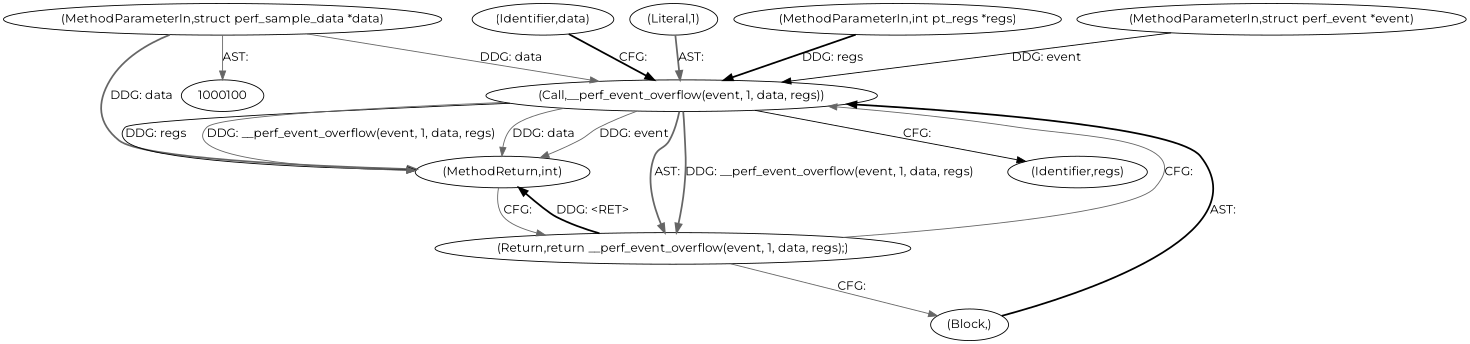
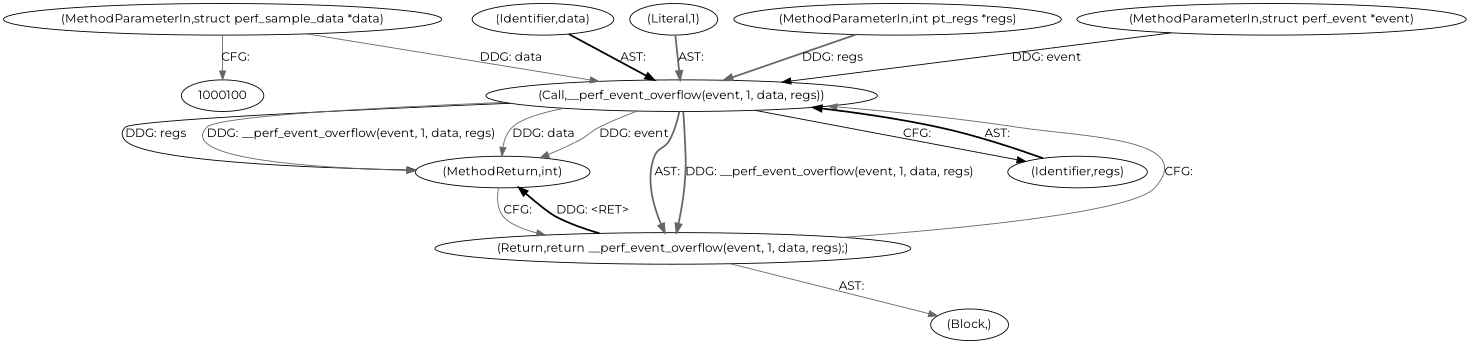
edge "(MethodParameterIn,int pt_regs *regs)" -> "(Call,__perf_event_overflow(event, 1, data, regs))": color black -> gray40
edge "(MethodParameterIn,struct perf_sample_data *data)" -> "1000100": label "AST: " -> "CFG: "
edge "(Identifier,data)" -> "(Call,__perf_event_overflow(event, 1, data, regs))": label "CFG: " -> "AST: "
edge "(MethodParameterIn,struct perf_sample_data *data)" -> "(MethodReturn,int)": removed, label "DDG: data"
edge "(Block,)" -> "(Call,__perf_event_overflow(event, 1, data, regs))": now "(Identifier,regs)" -> "(Call,__perf_event_overflow(event, 1, data, regs))"
edge "(Return,return __perf_event_overflow(event, 1, data, regs);)" -> "(Block,)": label "CFG: " -> "AST: "
